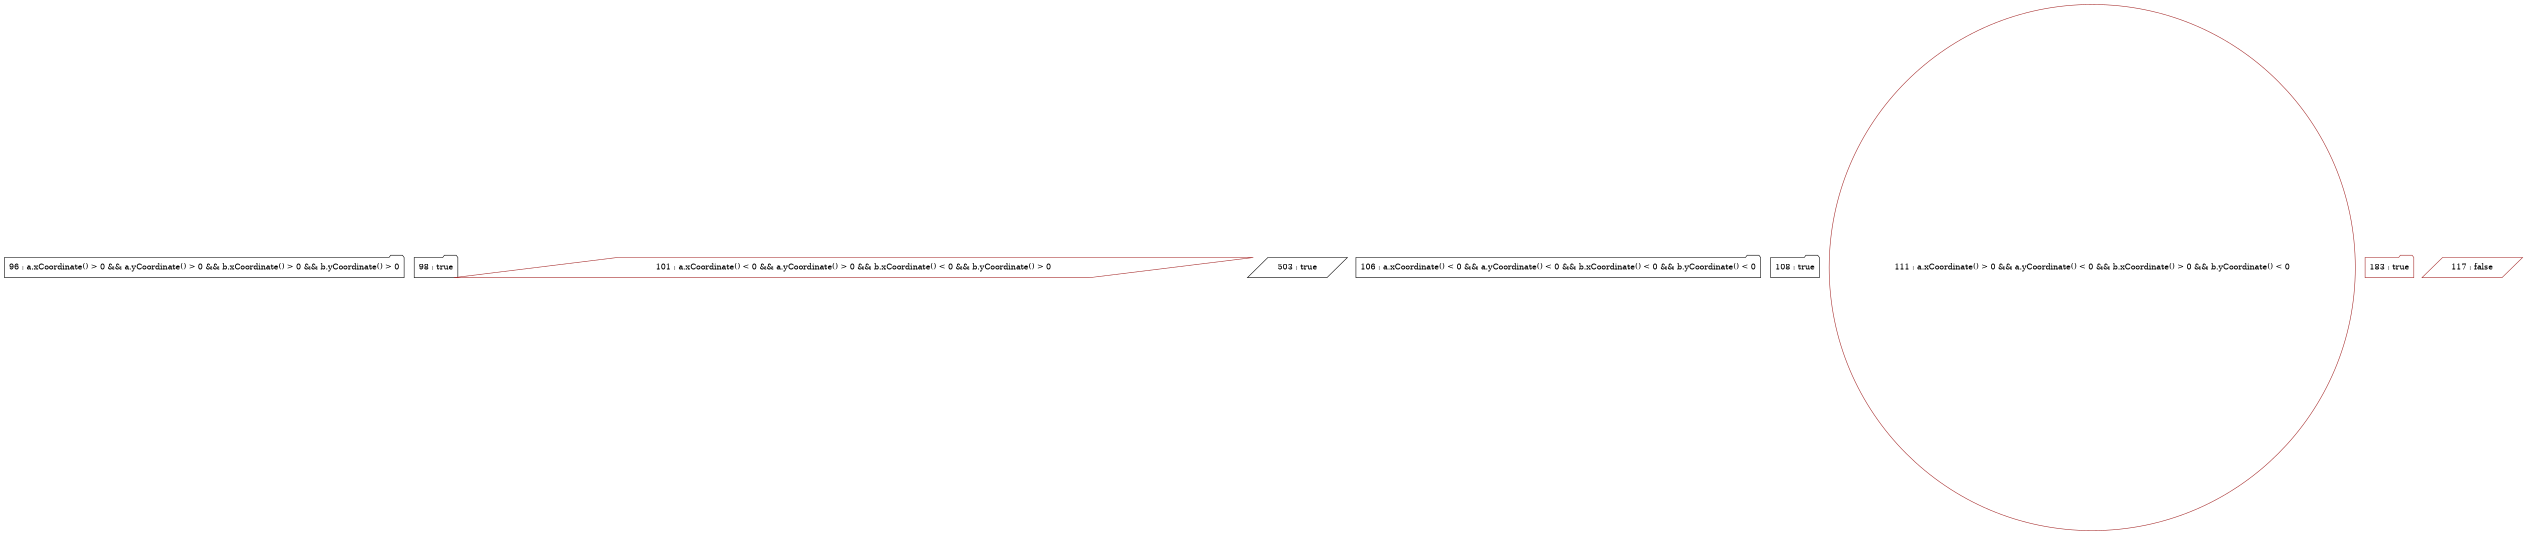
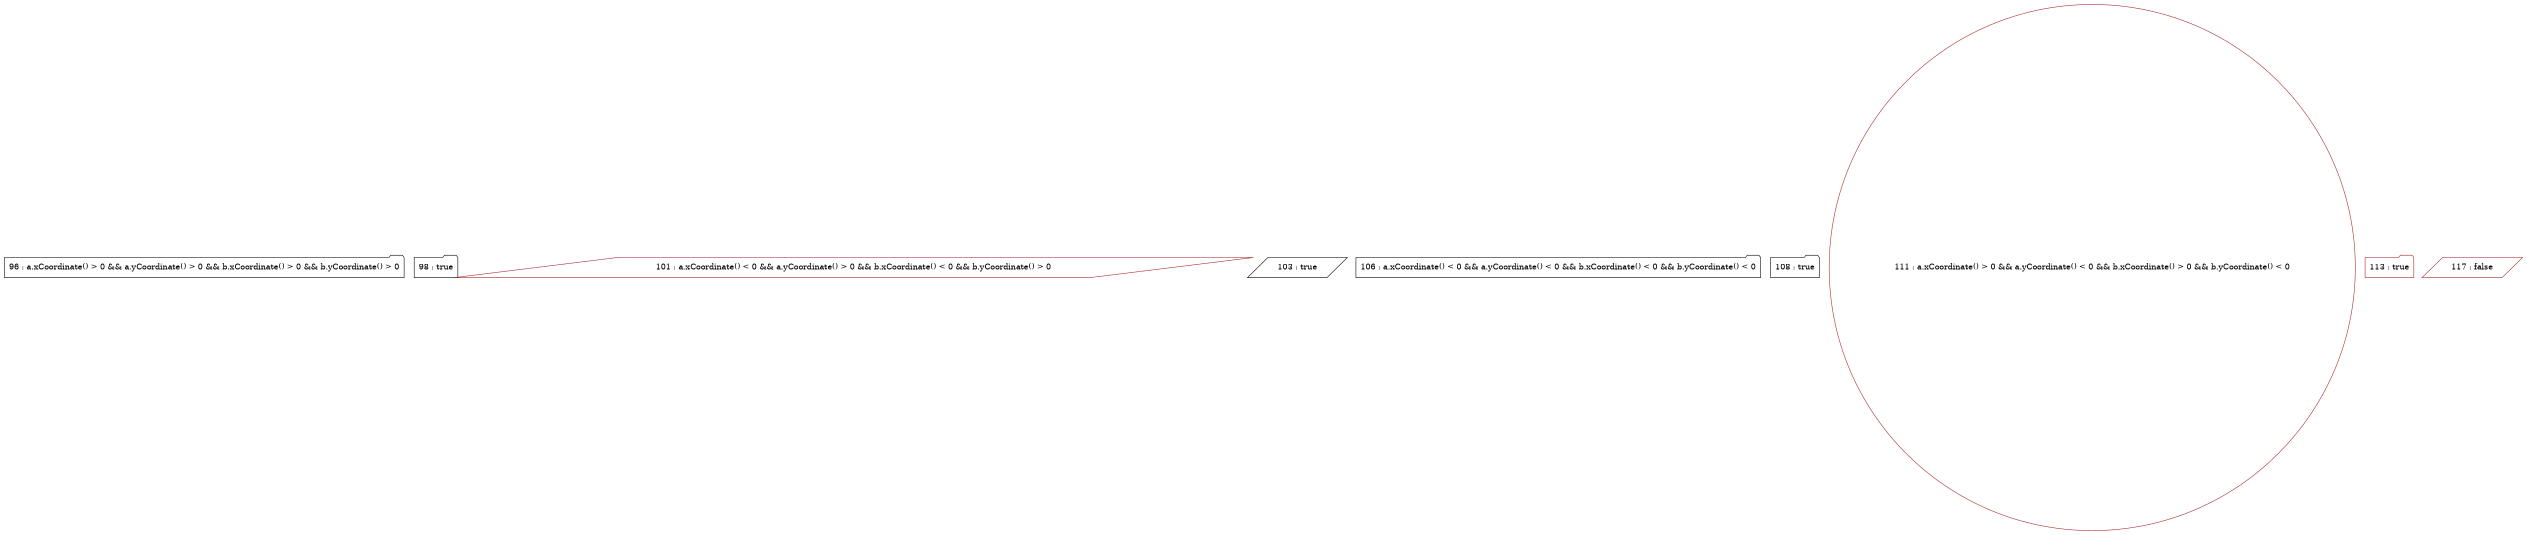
node "503 : true": label "503 : true" -> "103 : true"
node "183 : true": label "183 : true" -> "113 : true"
